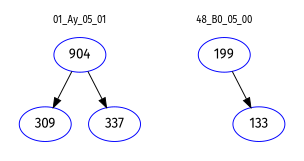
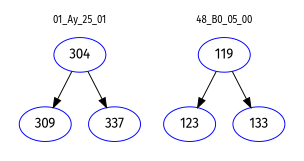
cluster "01_Ay_05_01": label "01_Ay_05_01" -> "01_Ay_25_01"
node "904": label "904" -> "304"
node "199": label "199" -> "119"
node "123": added
